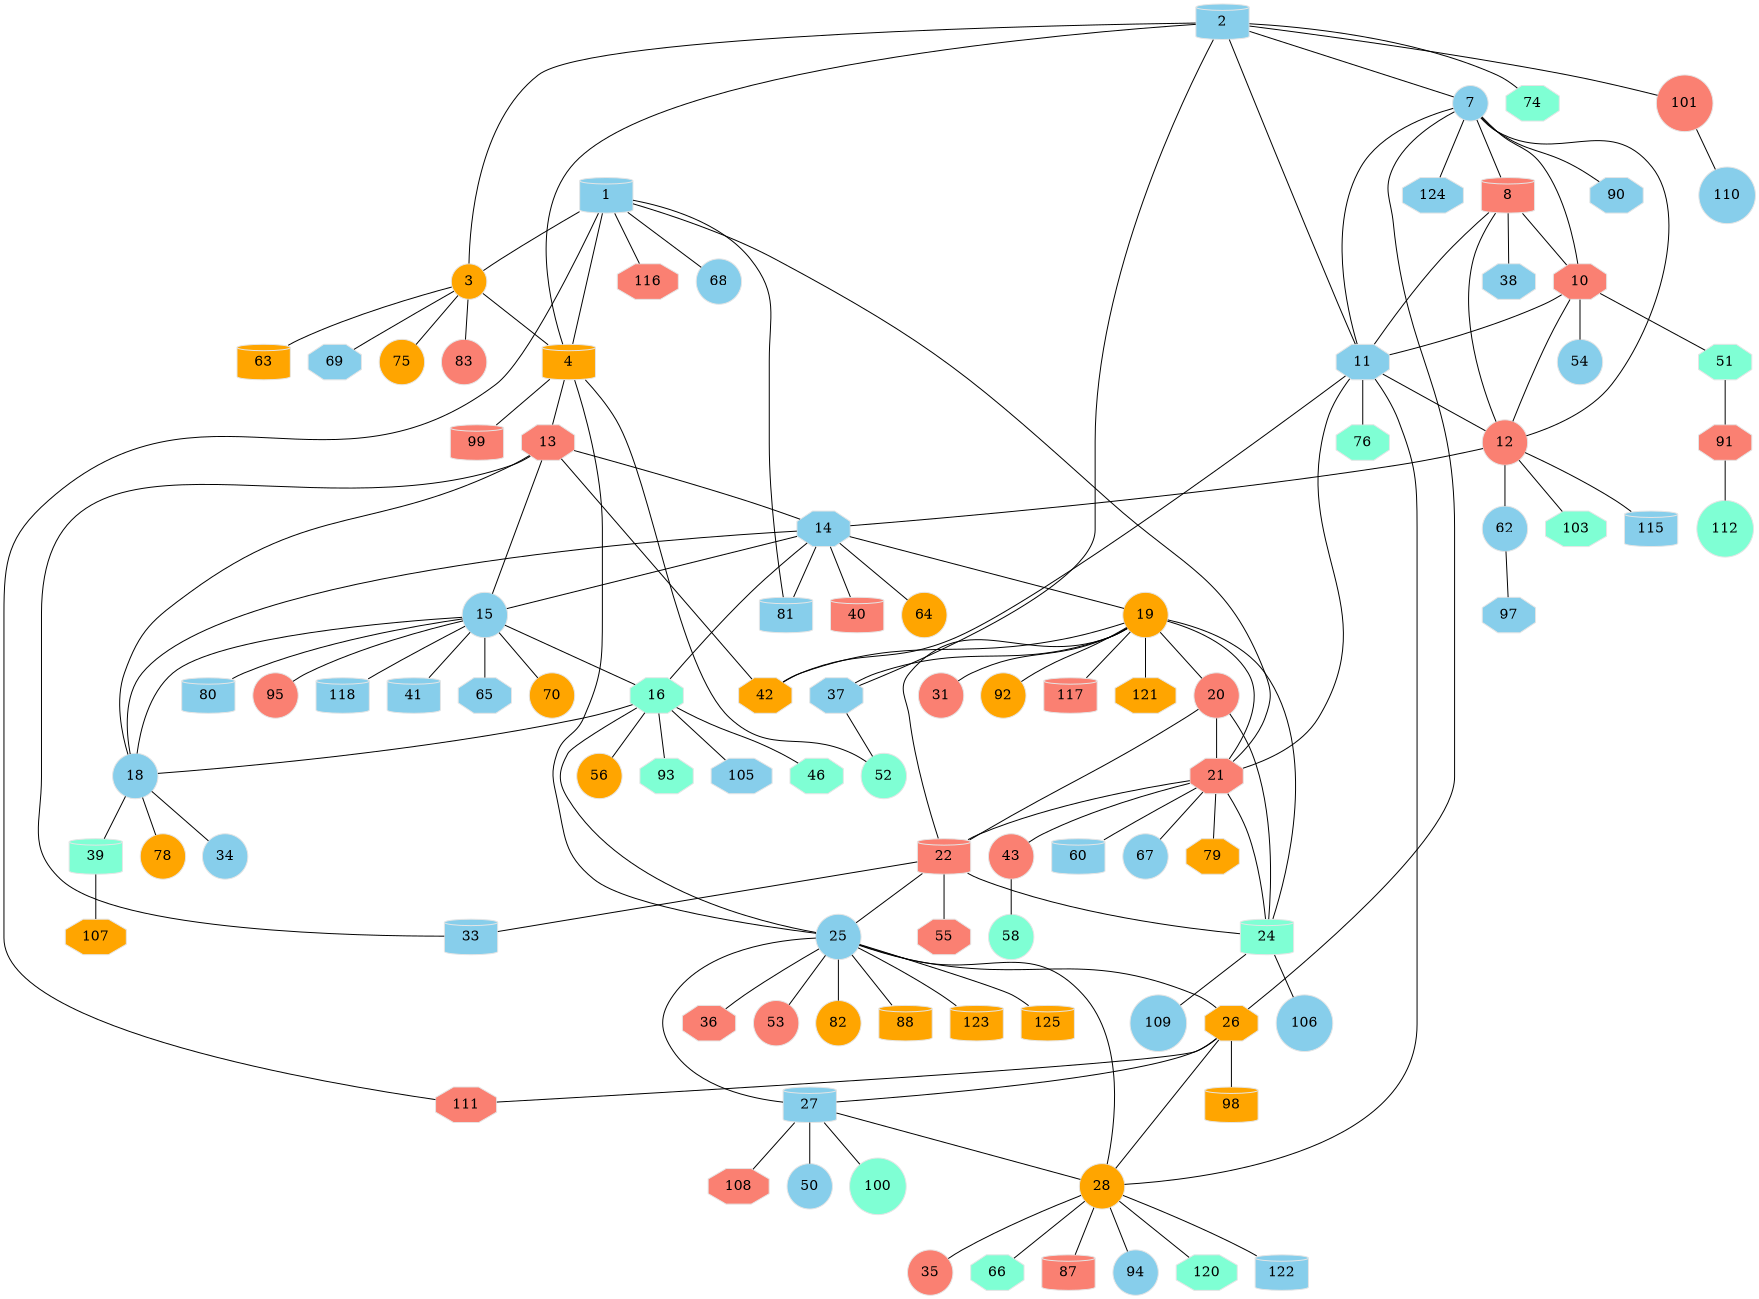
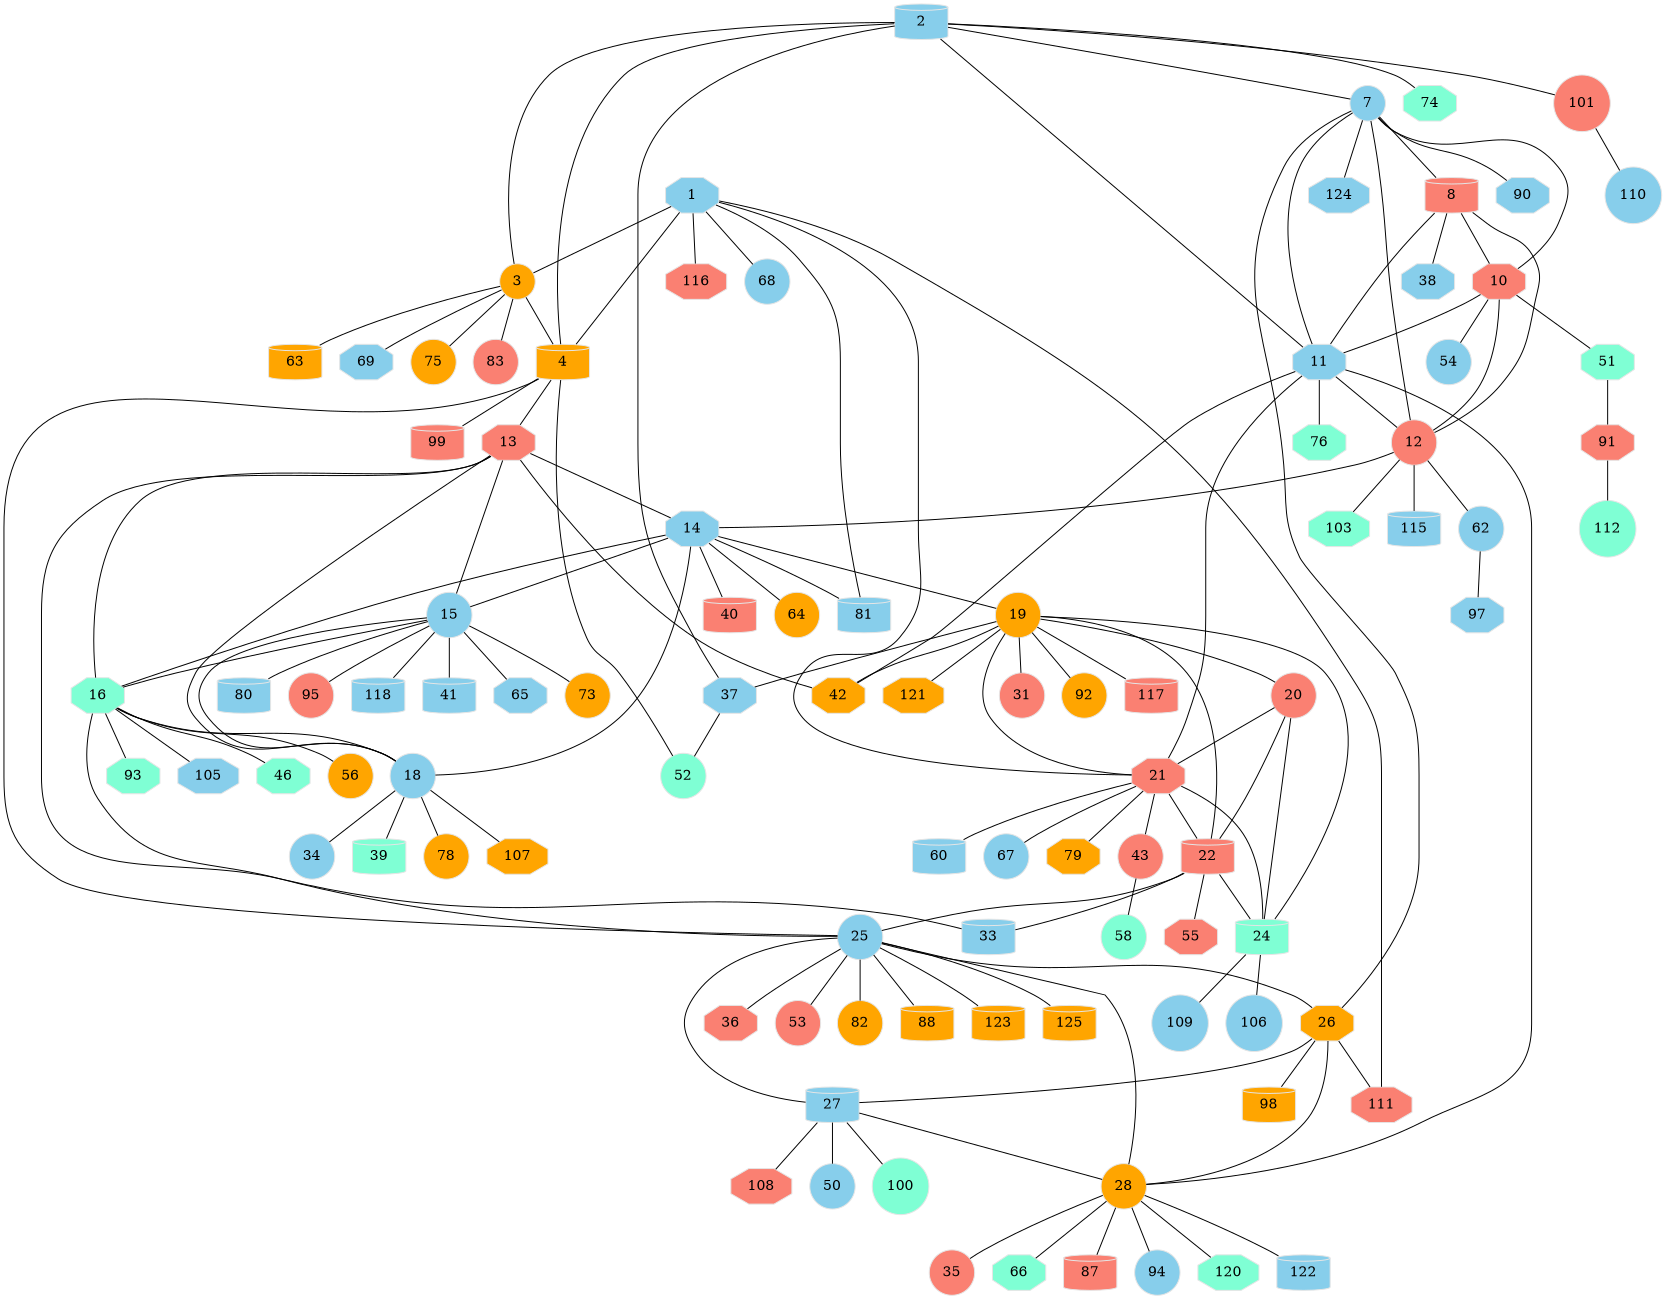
node "1": shape cylinder -> octagon
edge "13" -- "16": added
node "70": label "70" -> "73"
edge "39" -- "107": now "18" -- "107"
